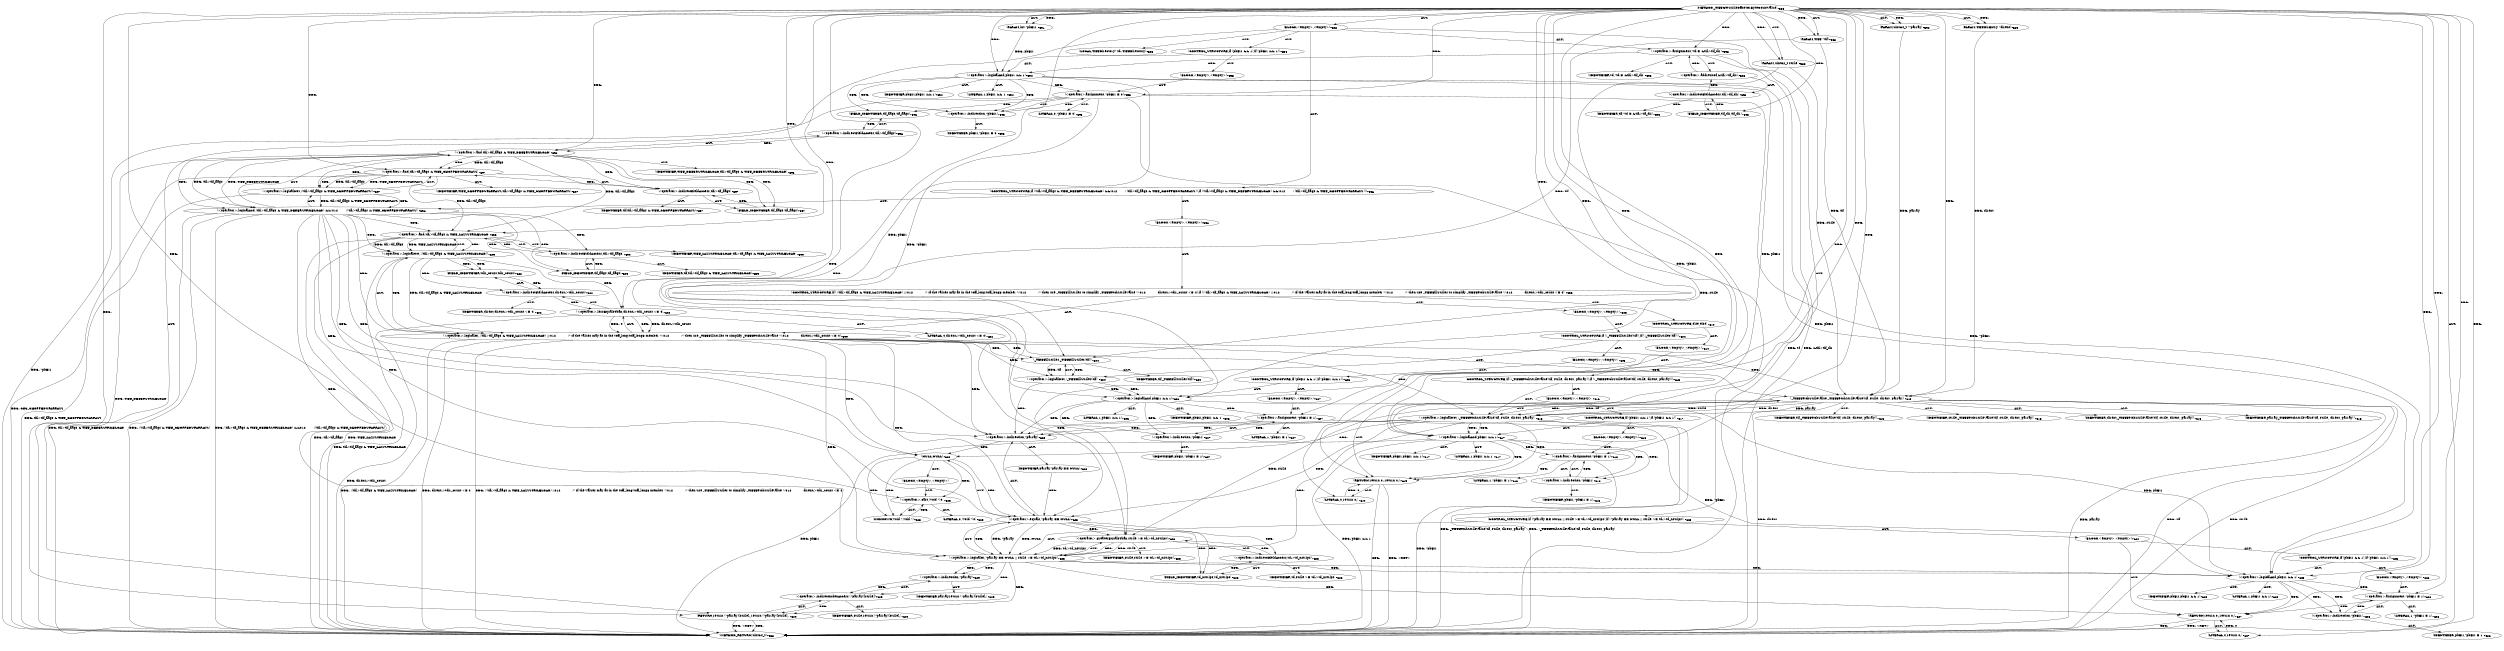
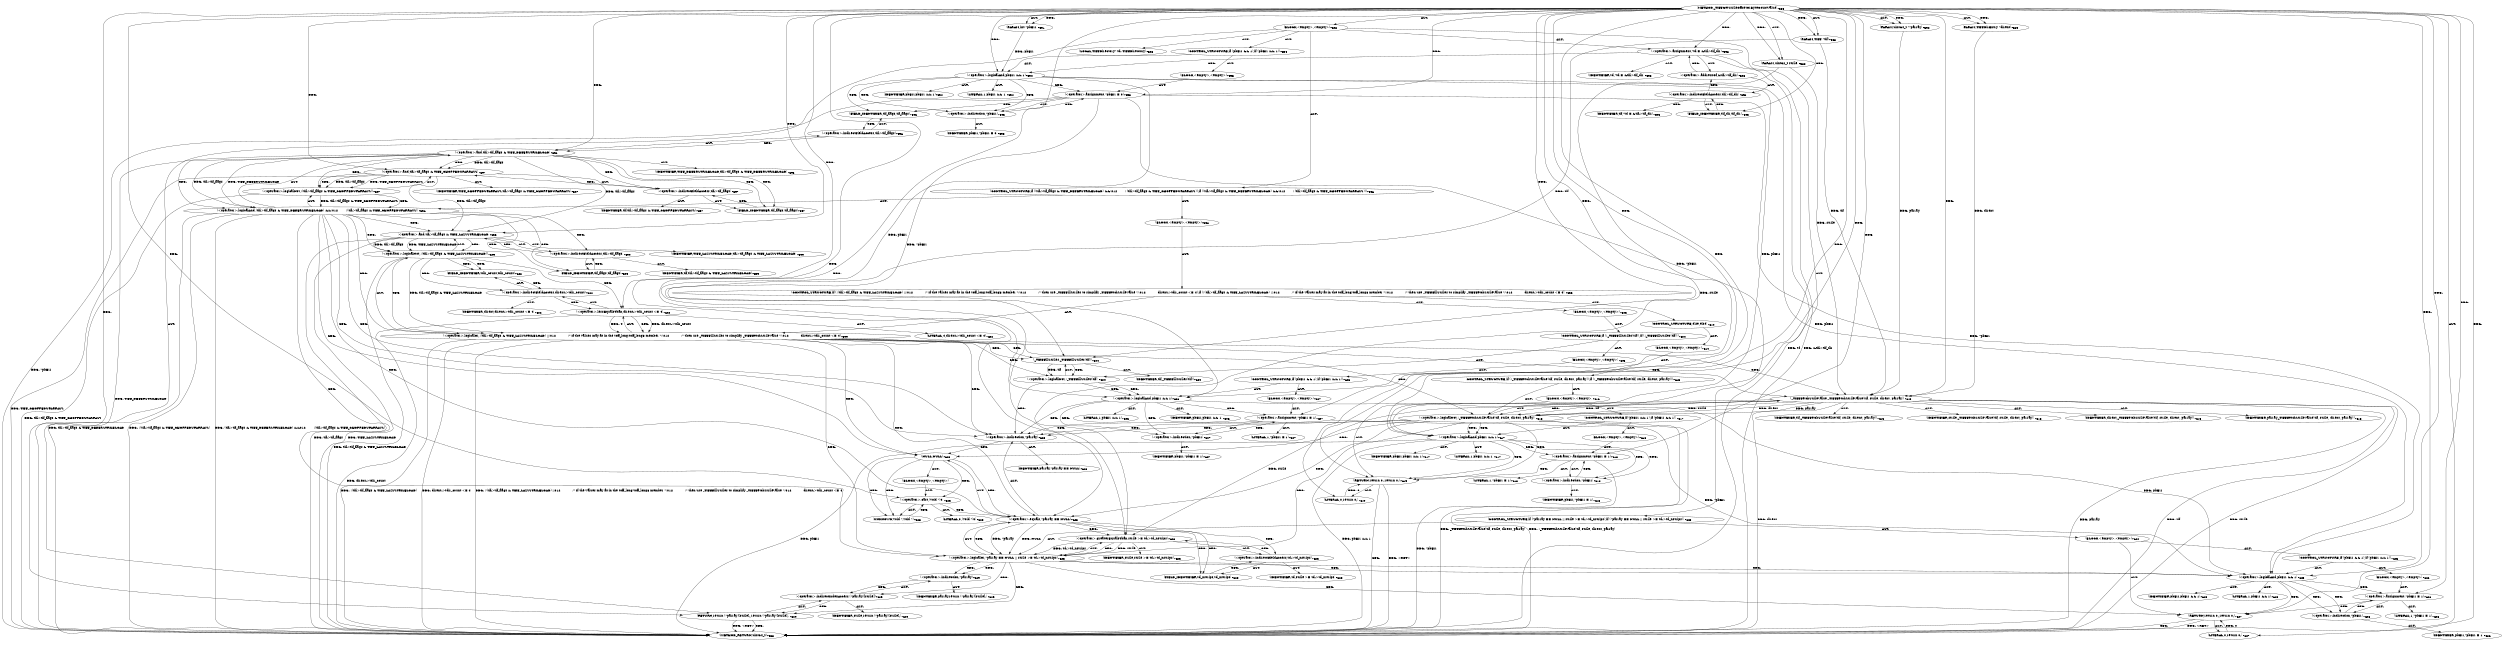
node "(LITERAL,0,*pbErr = 0)": removed
edge "(<operator>.and,tif->tif_flags & TIFF_CHOPPEDUPARRAYS)" -> "(METHOD_RETURN,uint64_t)": label "DDG: CFG_CHOPPEDUPARRAYS" -> "DDG: TIFF_CHOPPEDUPARRAYS"
edge "(IDENTIFIER,parray,*parray == NULL)" -> "(<operator>.equals,*parray == NULL)": now "(<operator>.cast,(void *)0)" -> "(<operator>.equals,*parray == NULL)"
